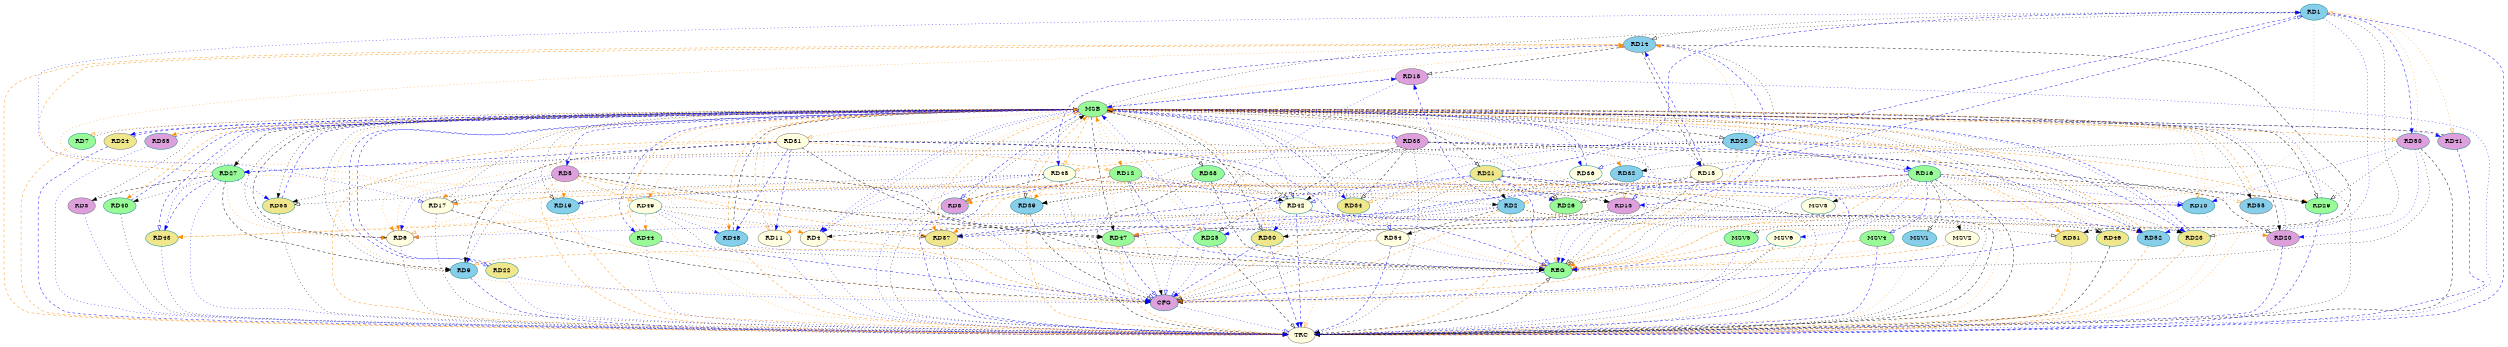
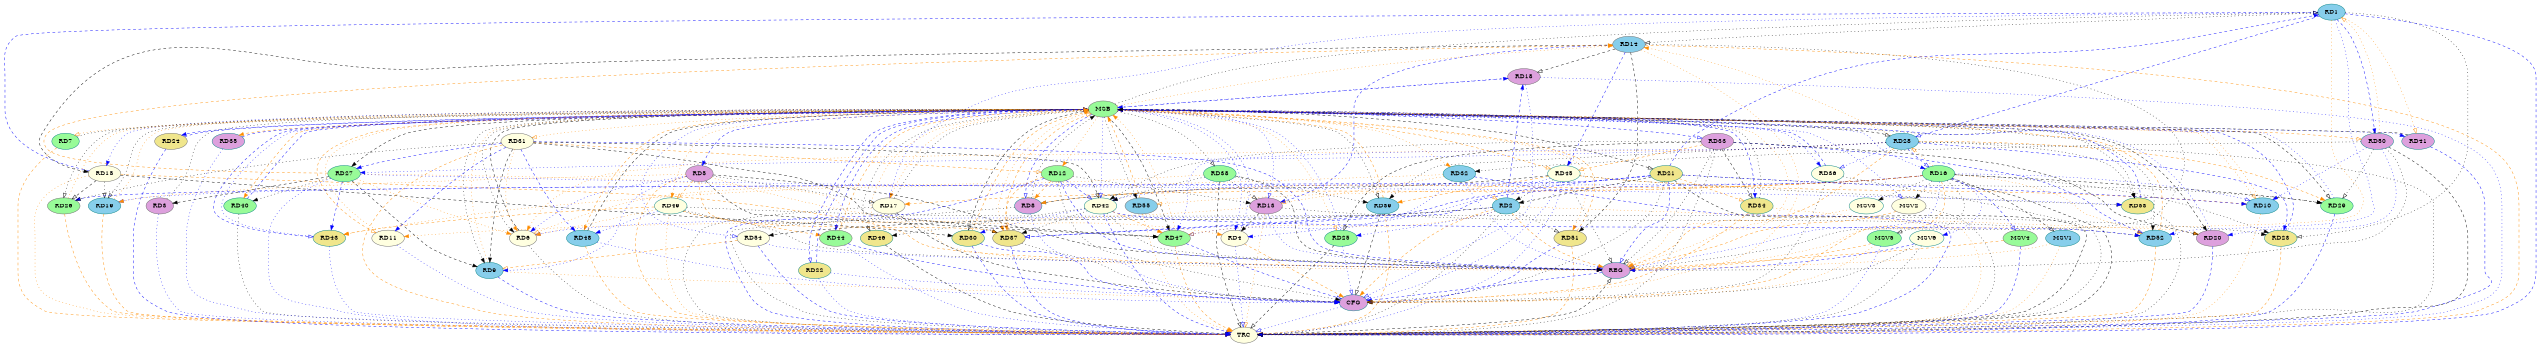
edge "RD15" -> "RD14": removed
edge "MSB" -> "RD23": now "MSB" -> "MSV2"
edge "RD42" -> "REG": color darkorange -> black
node "REG": fillcolor palegreen -> plum
